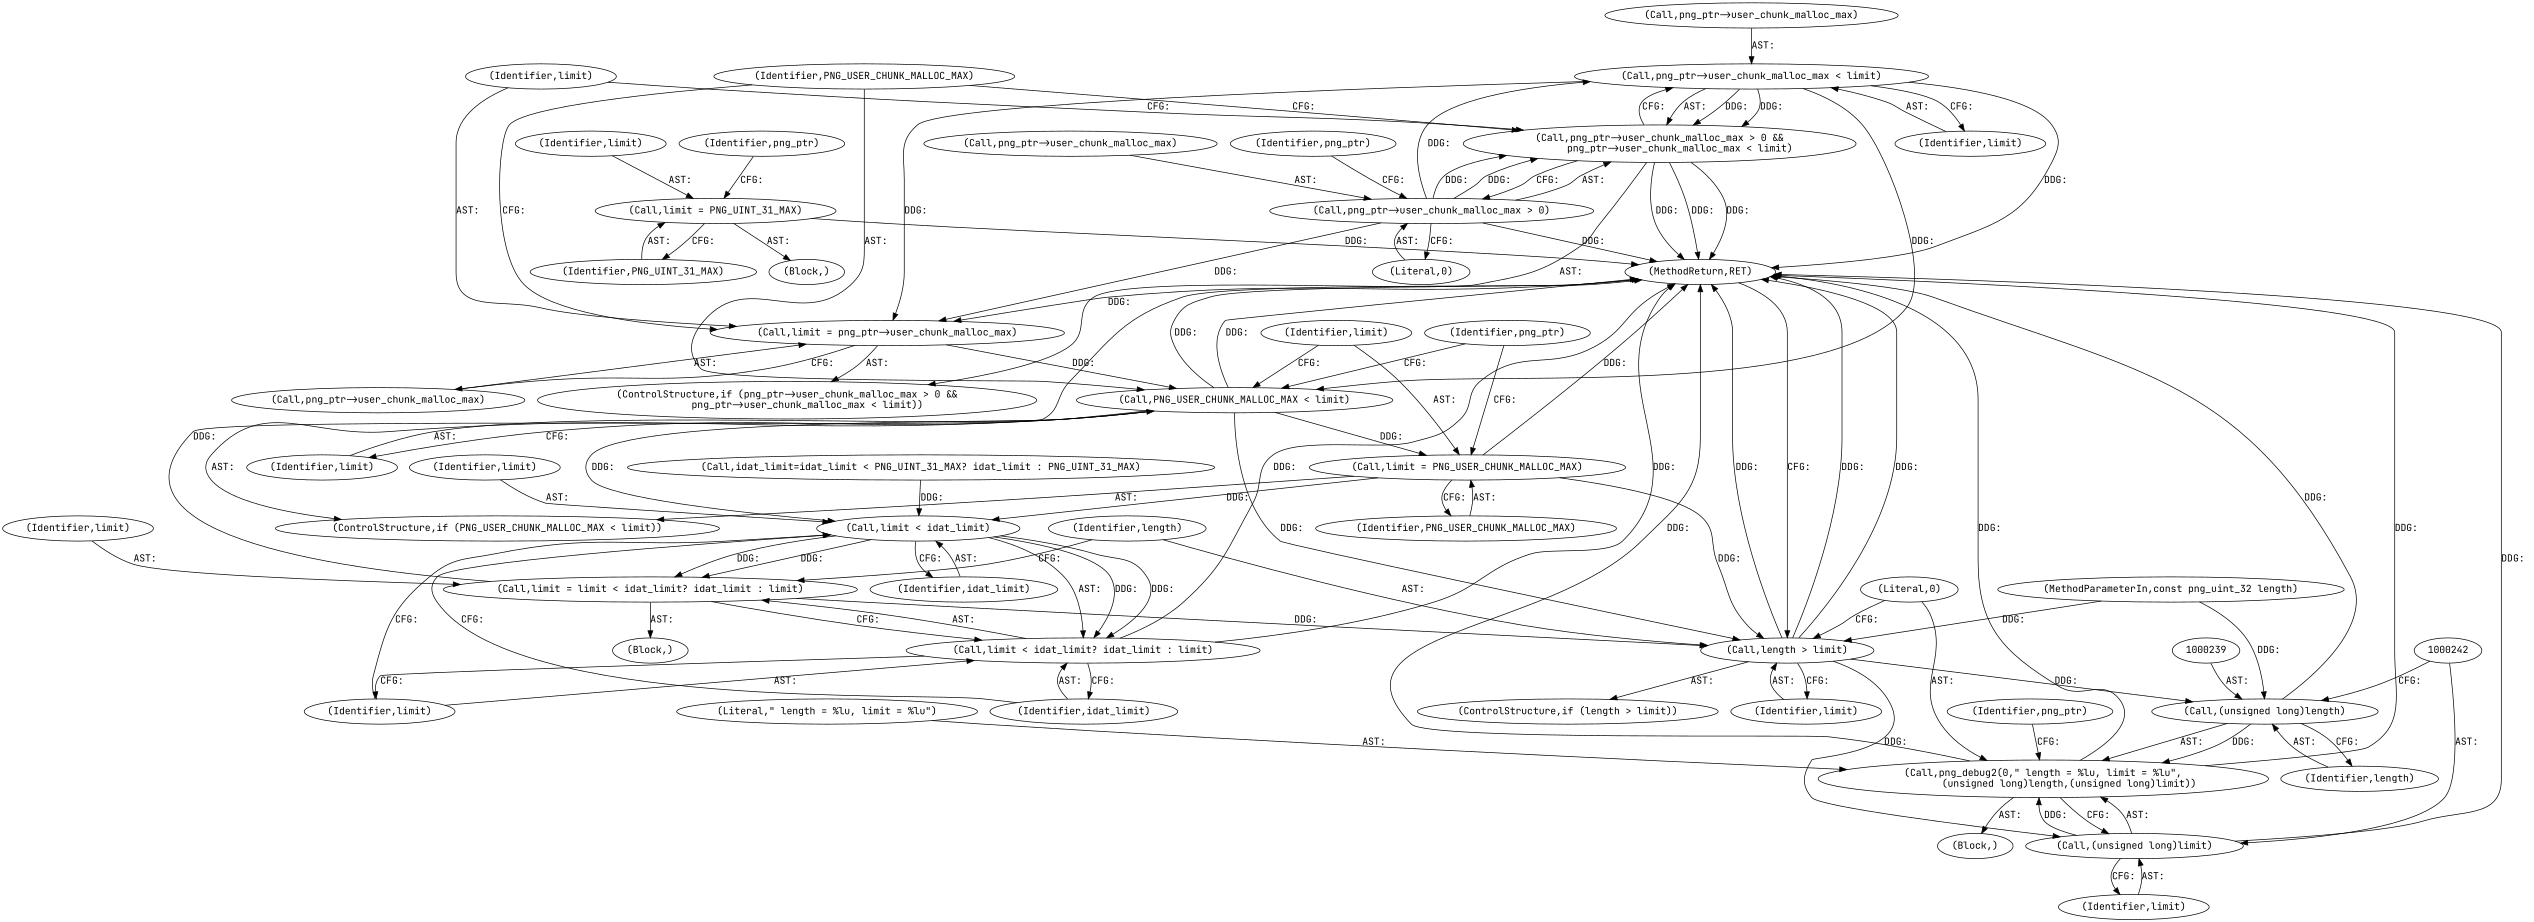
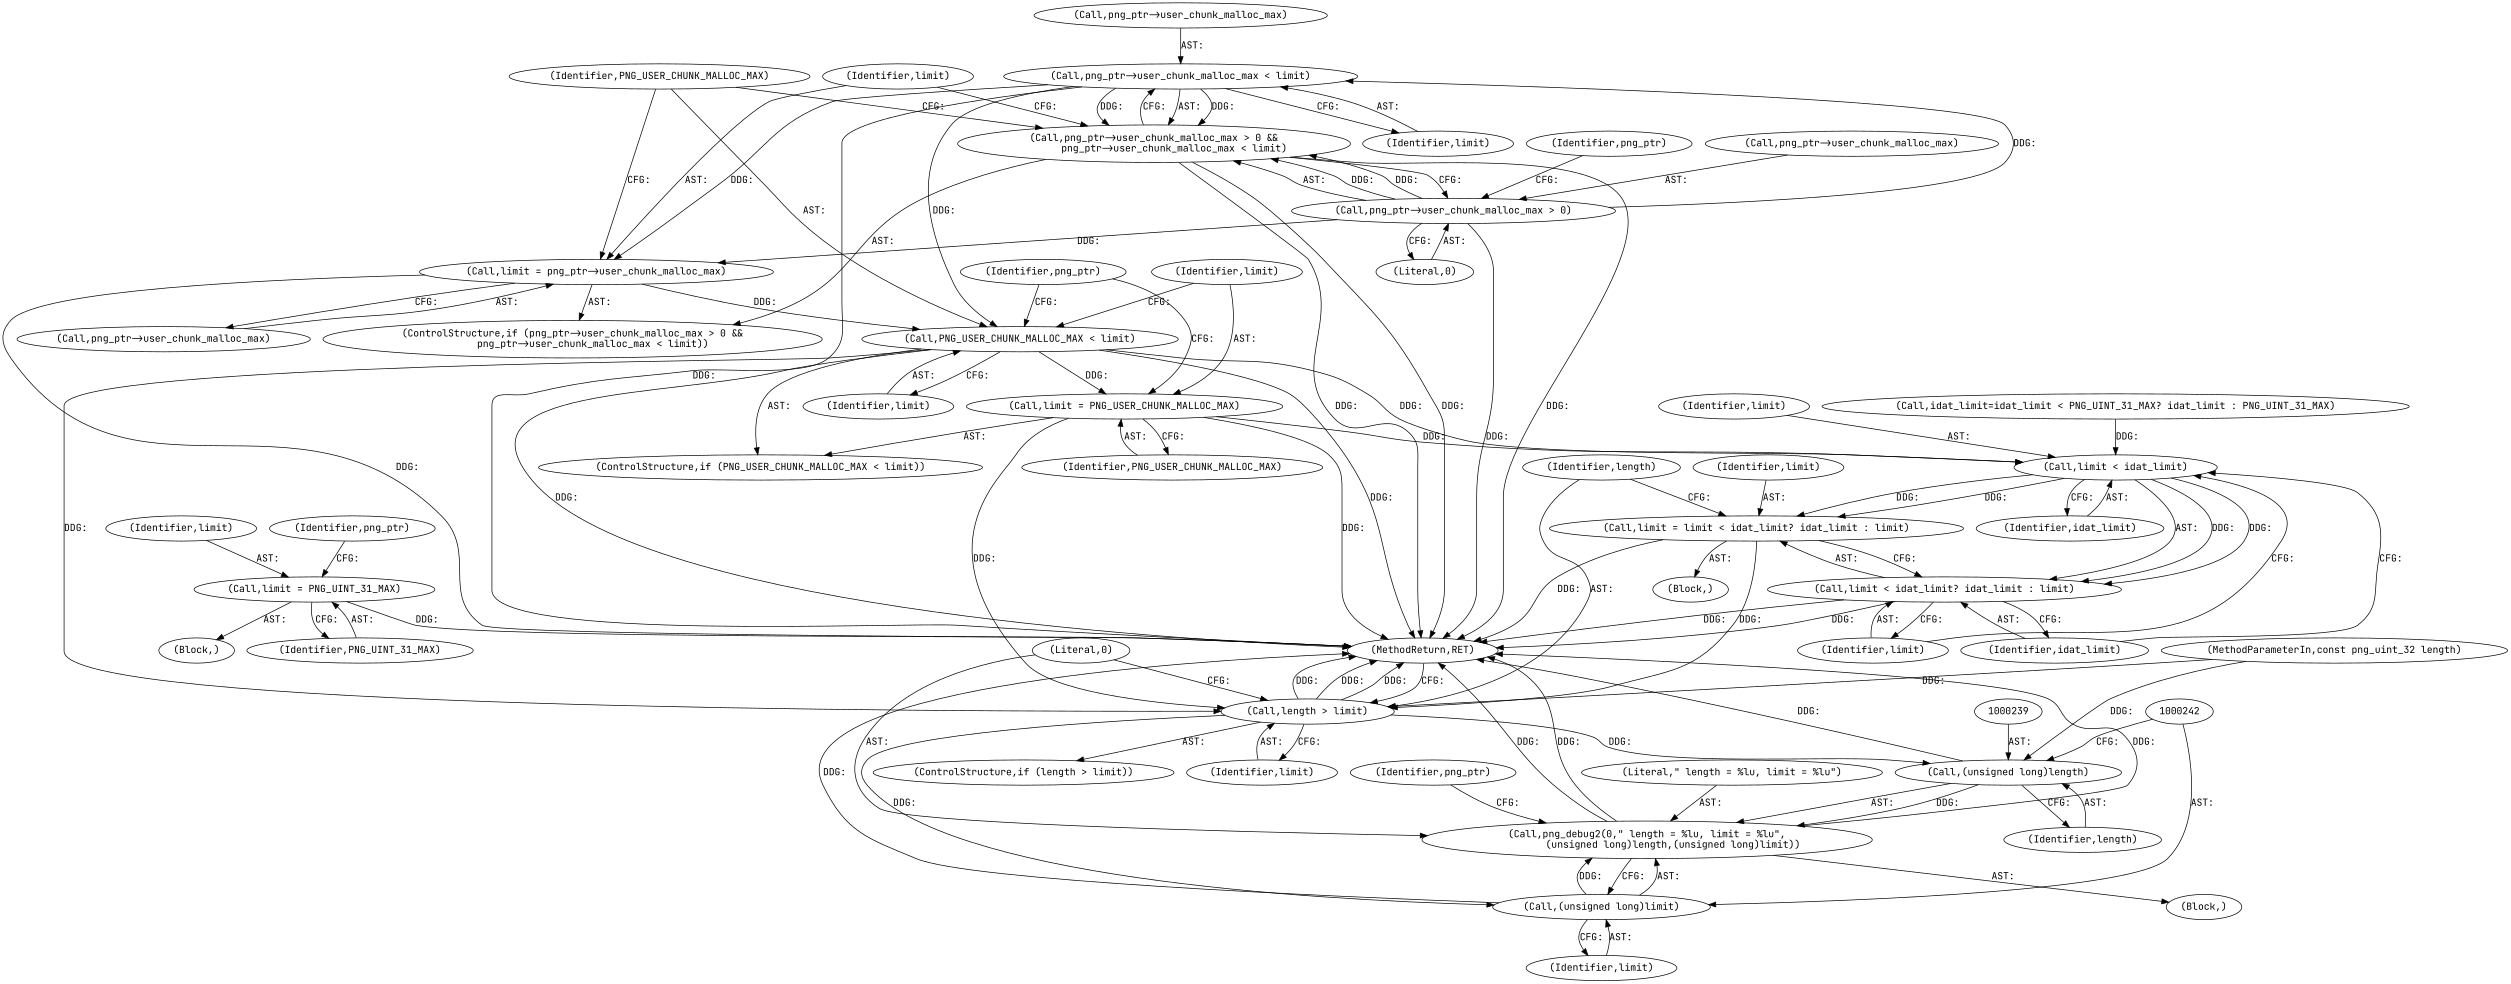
edge "(MethodReturn,RET)" -> "(Call,limit = png_ptr->user_chunk_malloc_max)": reversed
